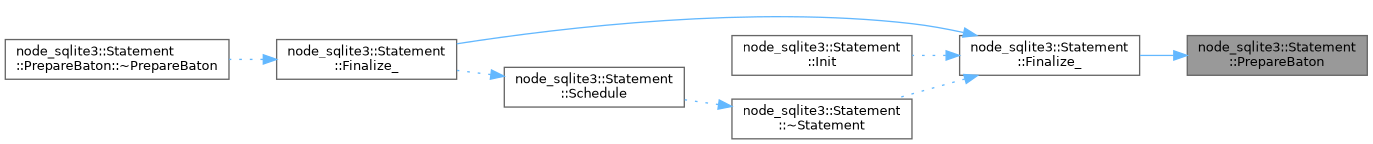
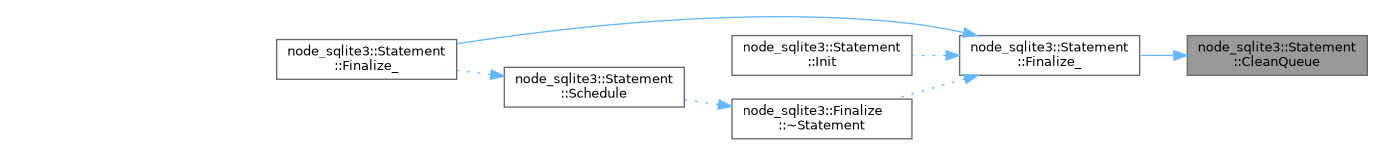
node "node_sqlite3::Statement ::PrepareBaton": label "node_sqlite3::Statement ::PrepareBaton" -> "node_sqlite3::Statement ::CleanQueue"
node "node_sqlite3::Statement ::PrepareBaton::~PrepareBaton": removed
node "node_sqlite3::Statement ::~Statement": label "node_sqlite3::Statement ::~Statement" -> "node_sqlite3::Finalize ::~Statement"
